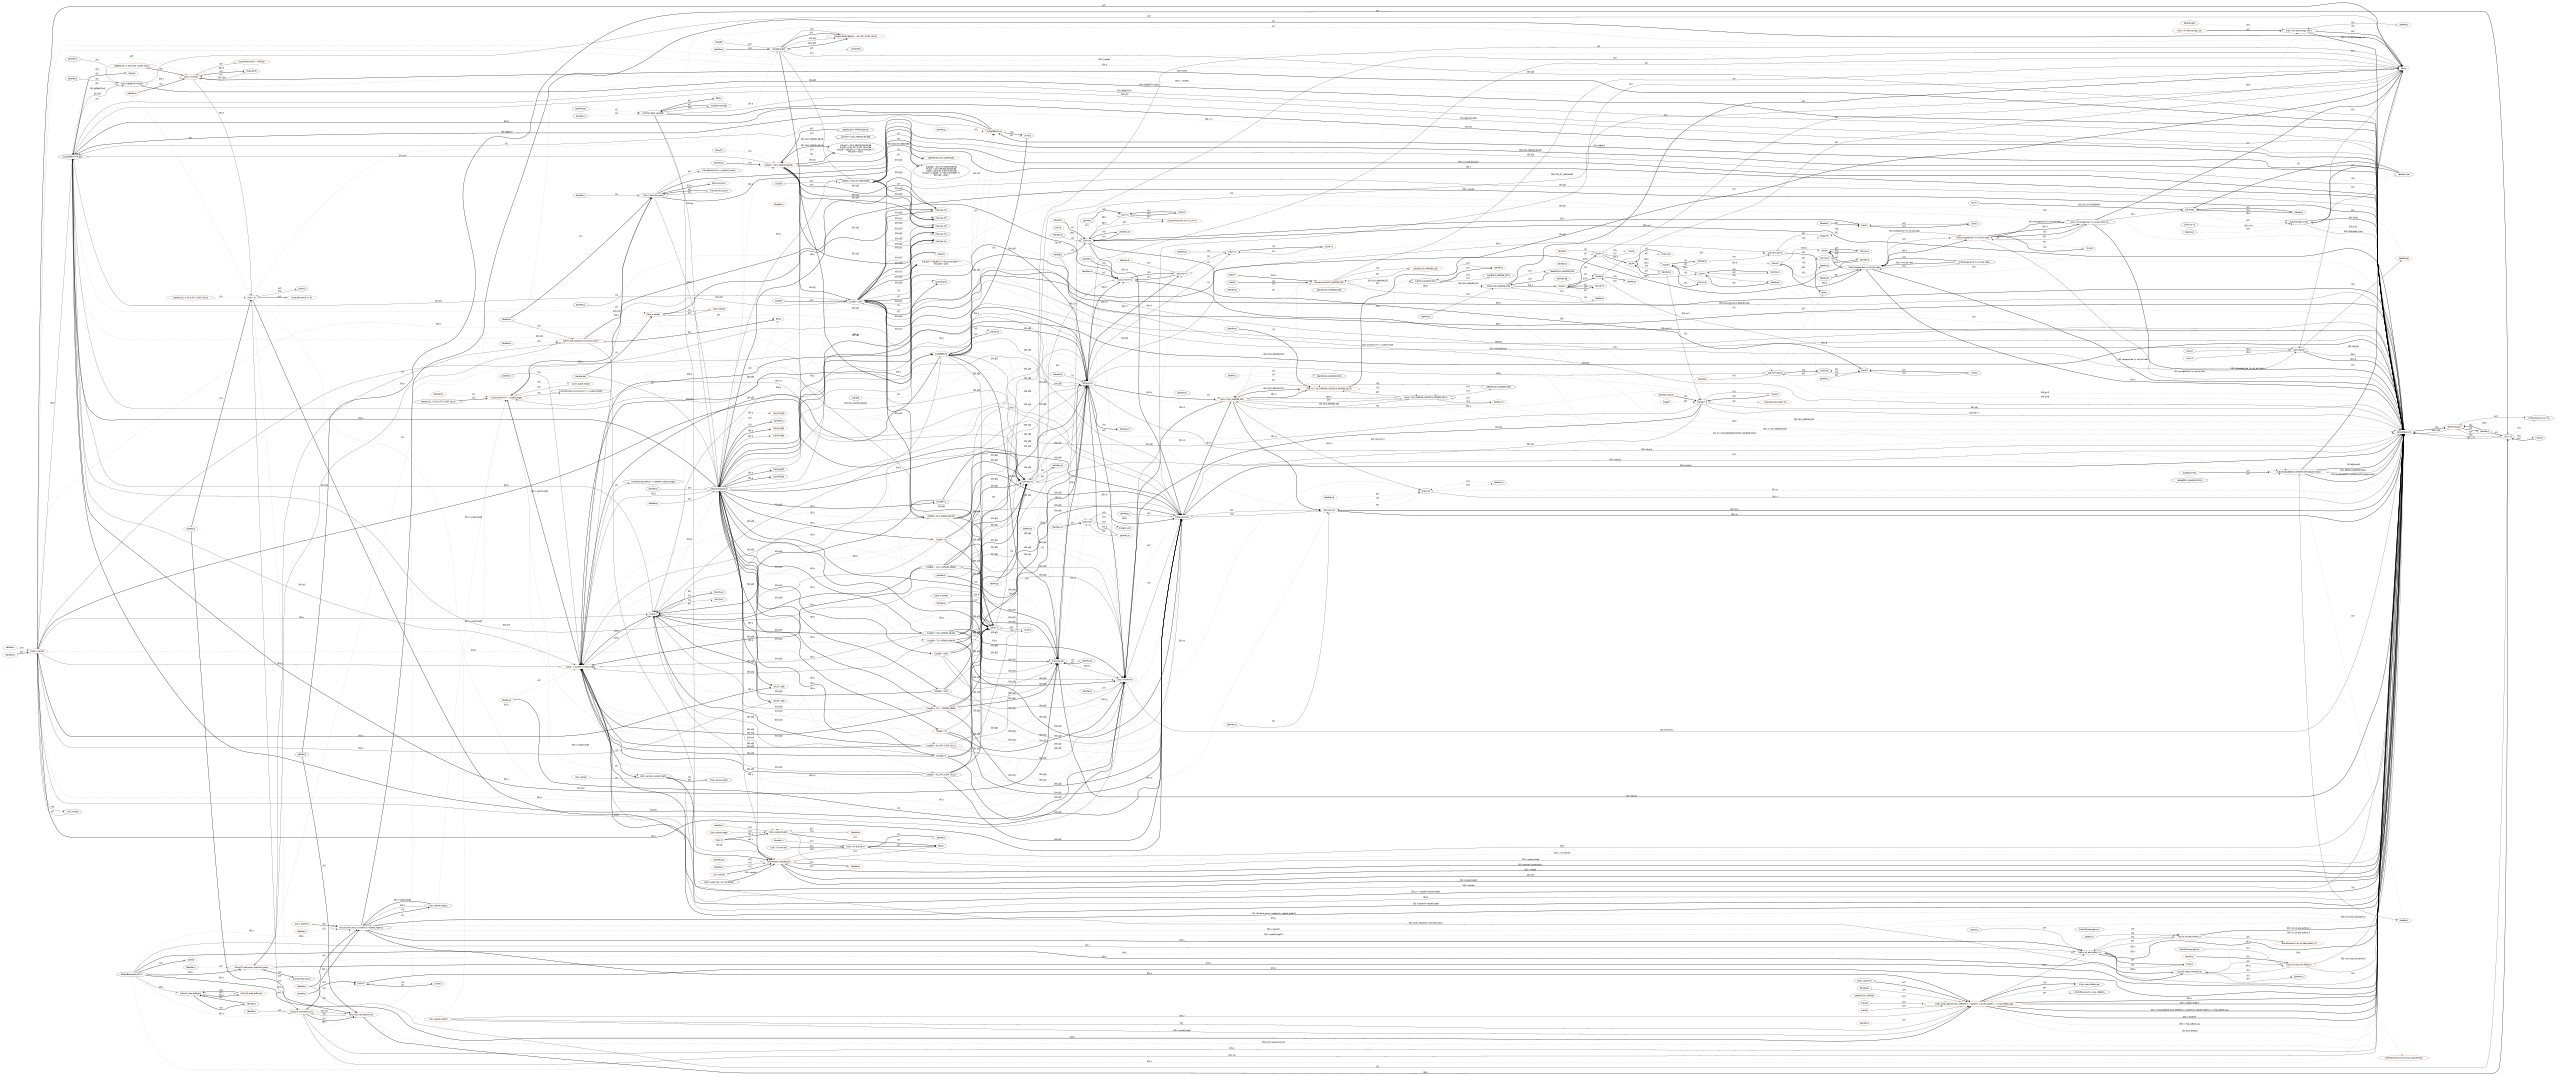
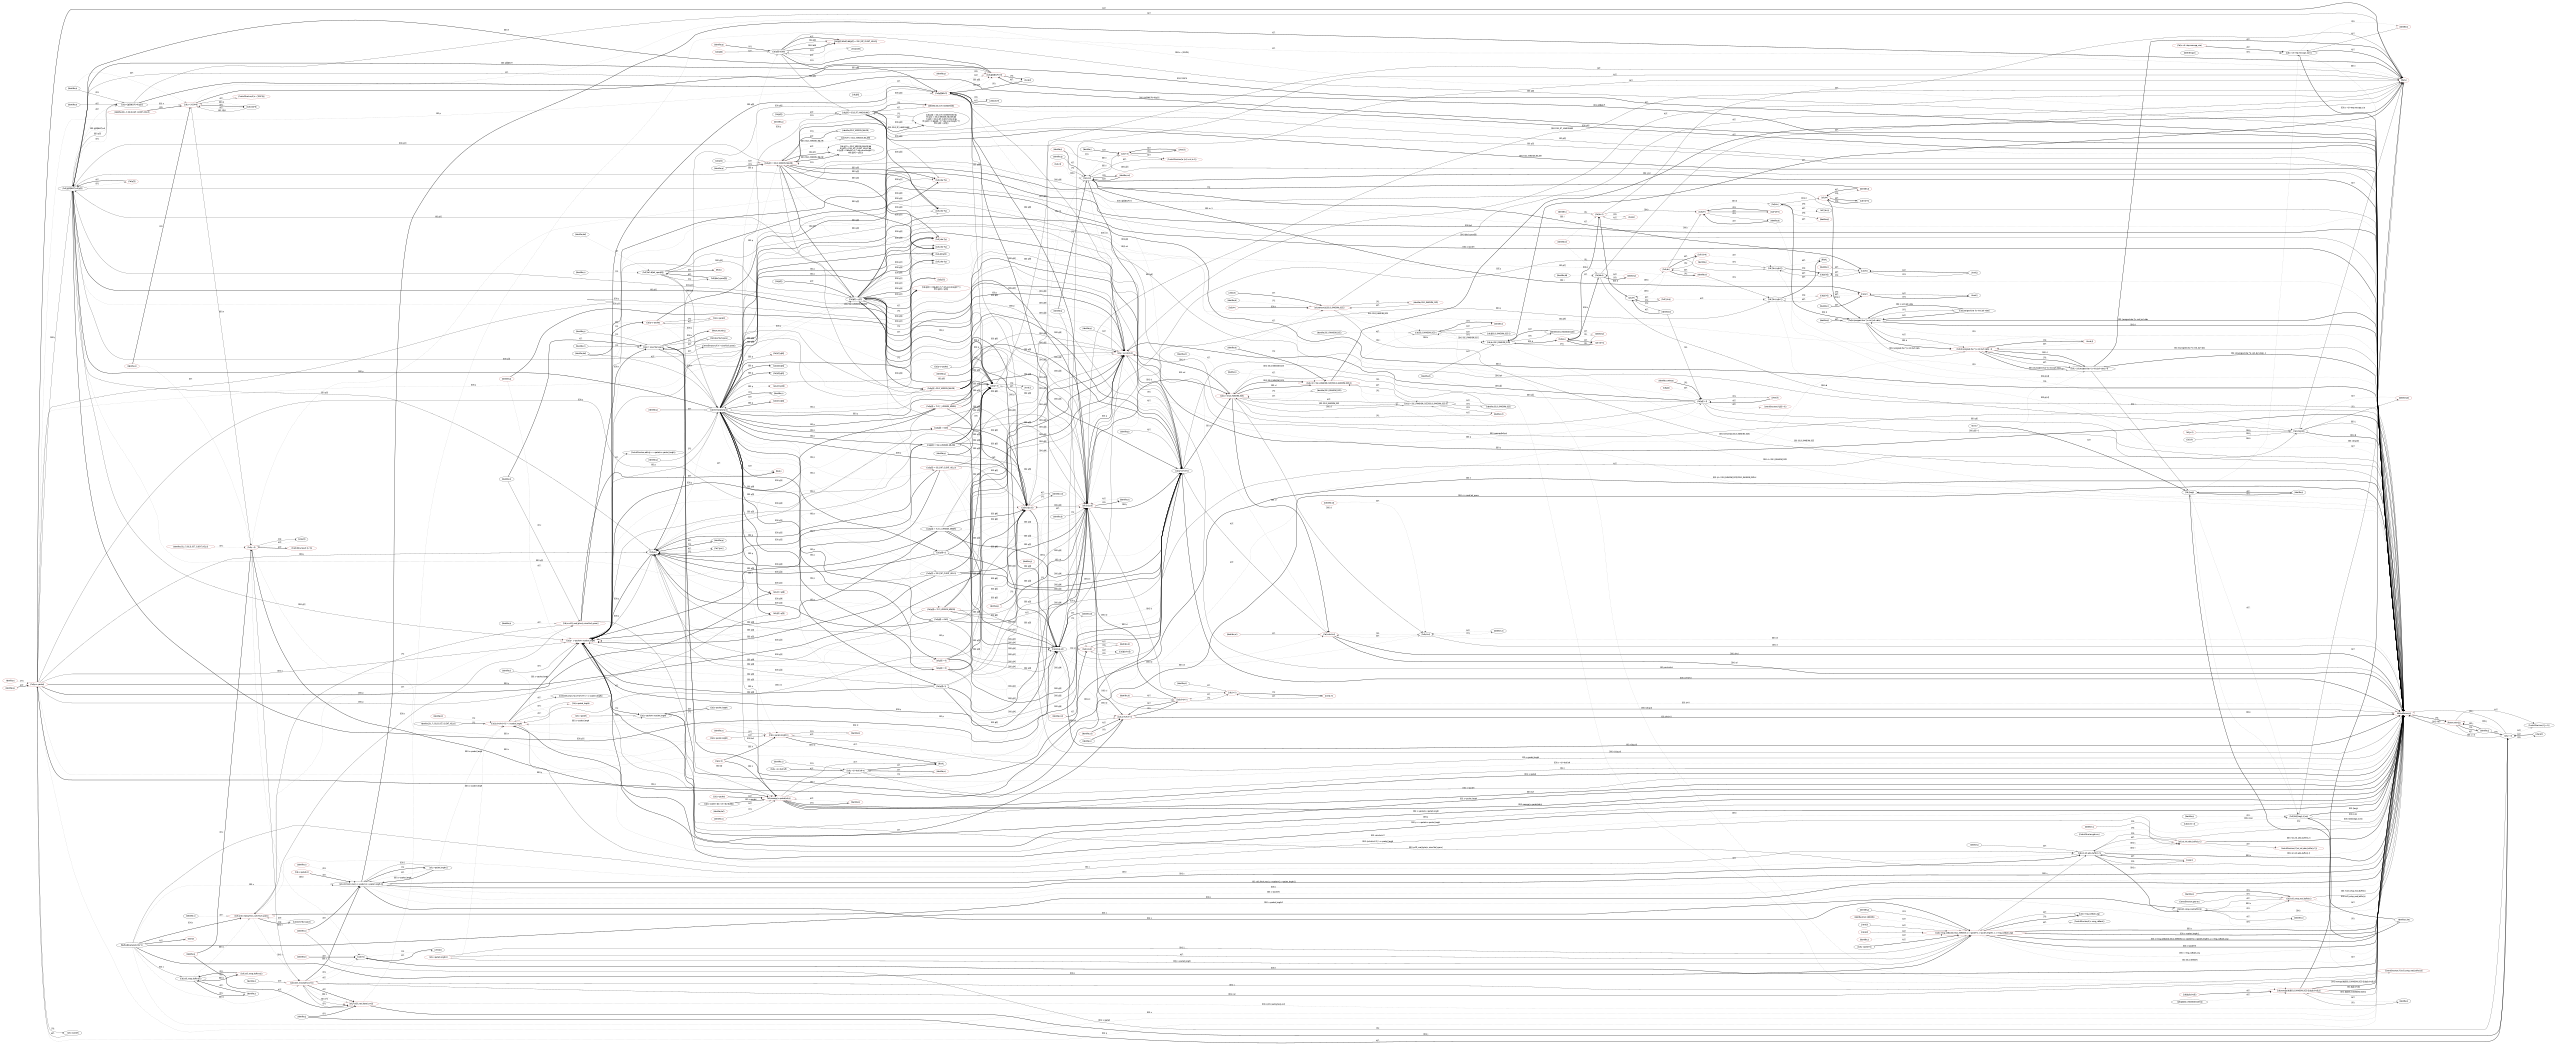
edge "1001017" -> "(Call,(long)i)": label "DDG: SSL3_RT_HANDSHAKE" -> "AST: "
edge "(Call,p[4] < 6)" -> "(Call,p = p+csl+sil+cl)": added, label "DDG: p[4]"
edge "(Call,p+csl+sil+cl)" -> "(Call,csl+sil+cl)": removed, label "CFG:"
